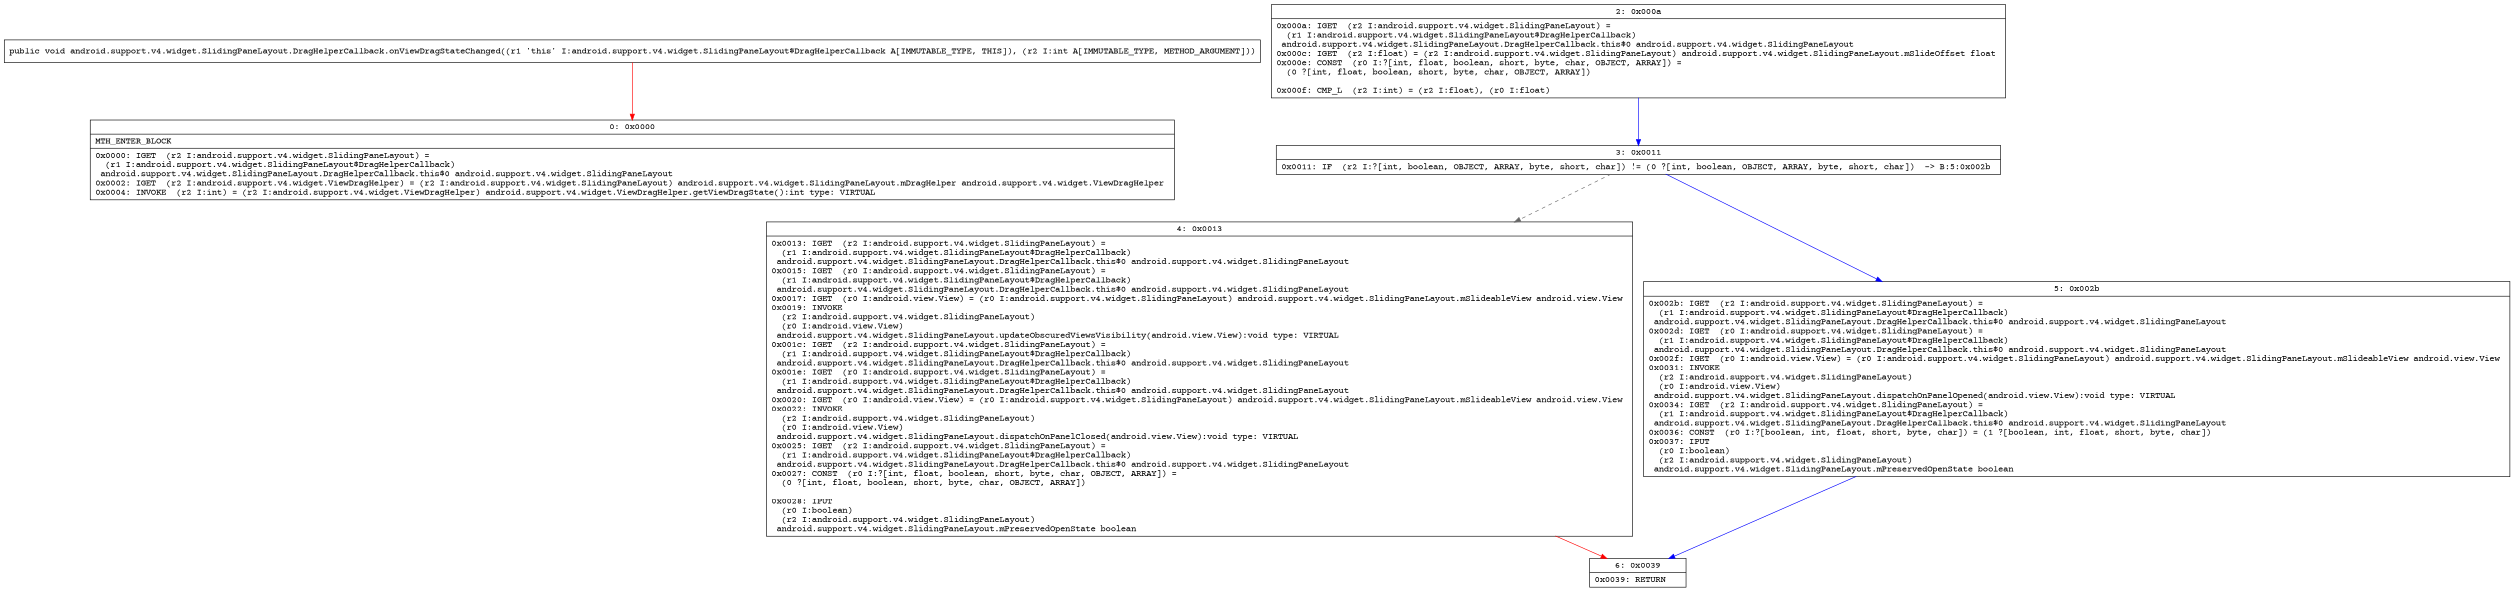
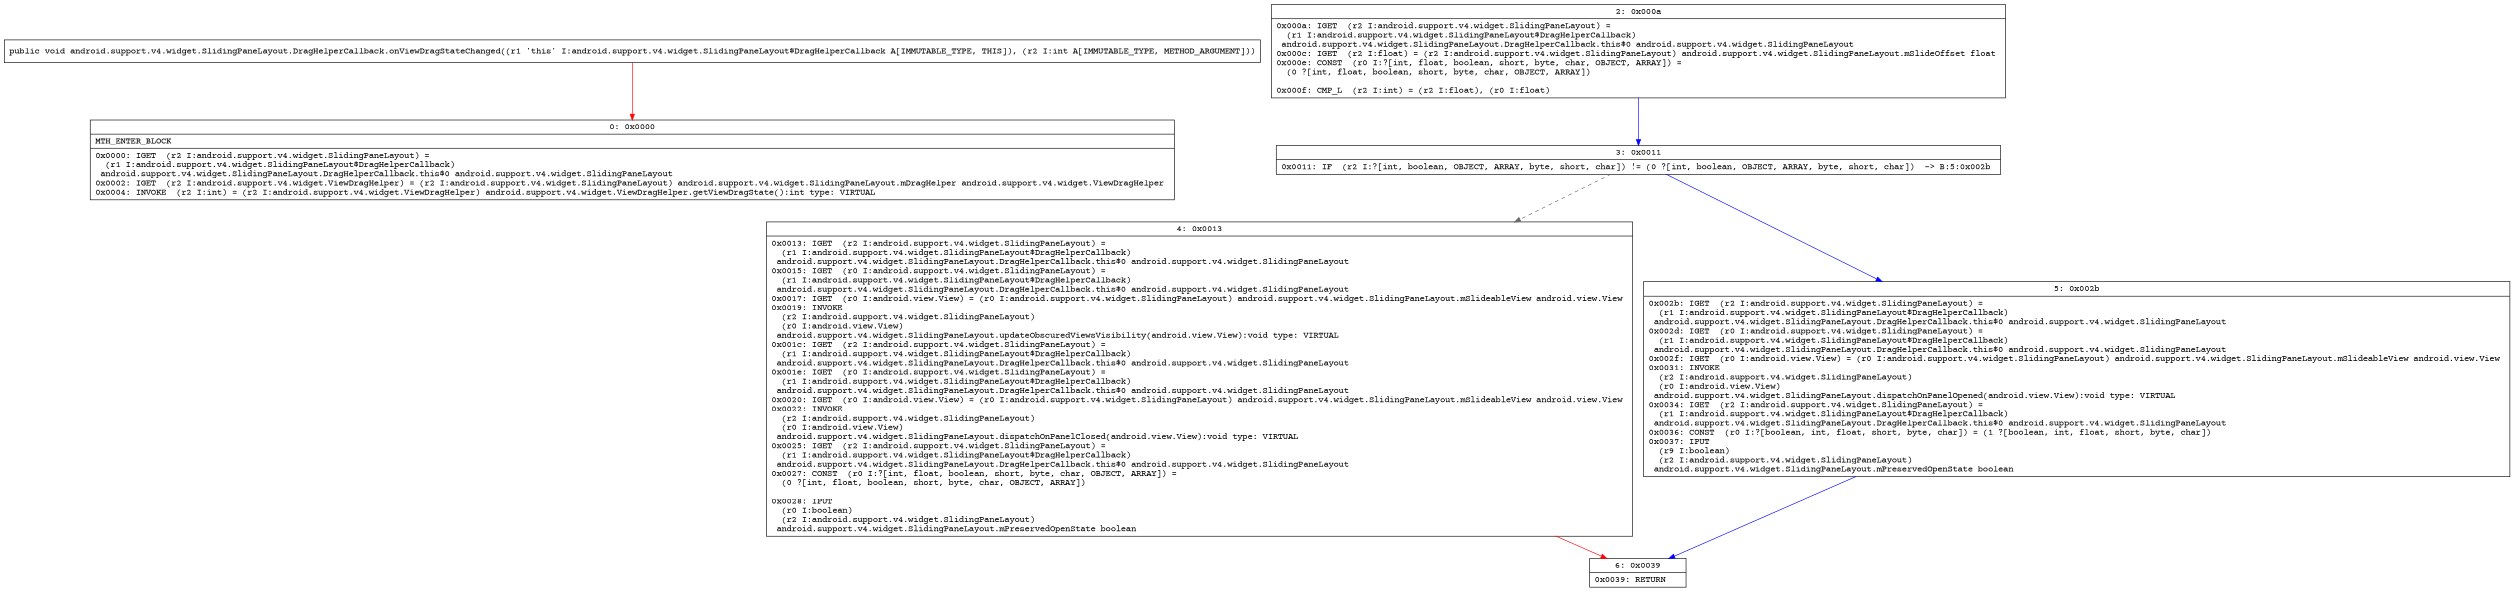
node "5: 0x002b": text "(r0 I:boolean)" -> "(r9 I:boolean)"
